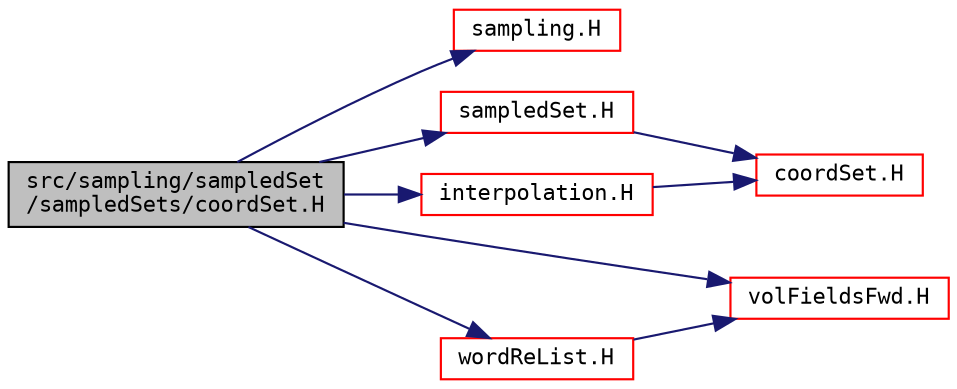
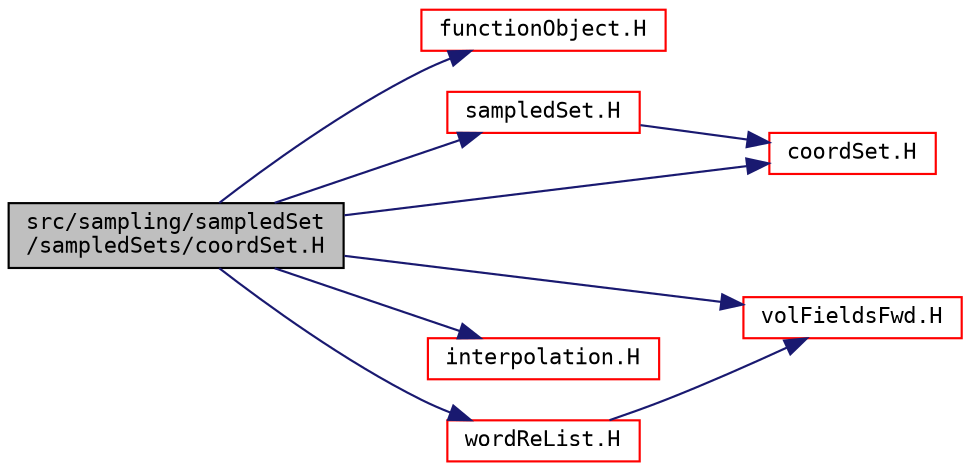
node "sampling.H": label "sampling.H" -> "functionObject.H"
edge "interpolation.H" -> "coordSet.H": now "src/sampling/sampledSet /sampledSets/coordSet.H" -> "coordSet.H"
